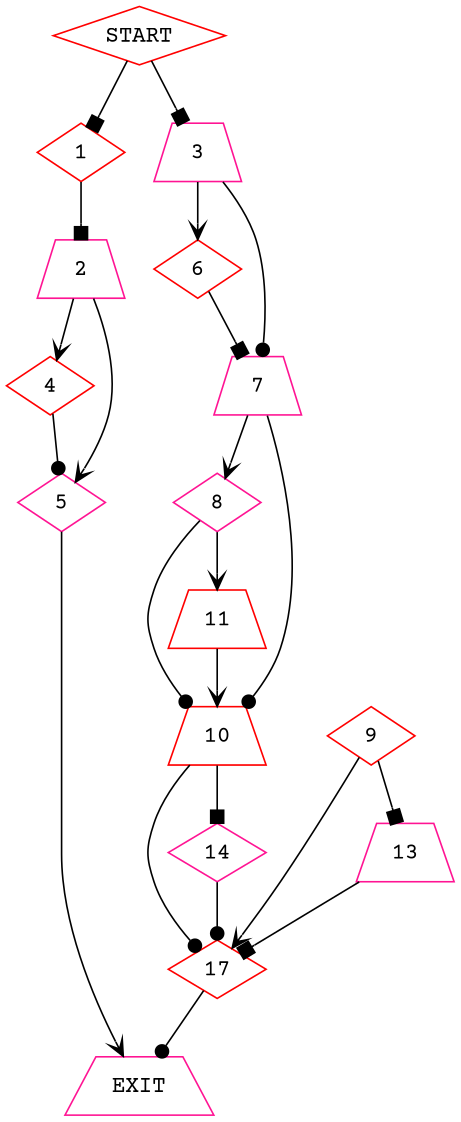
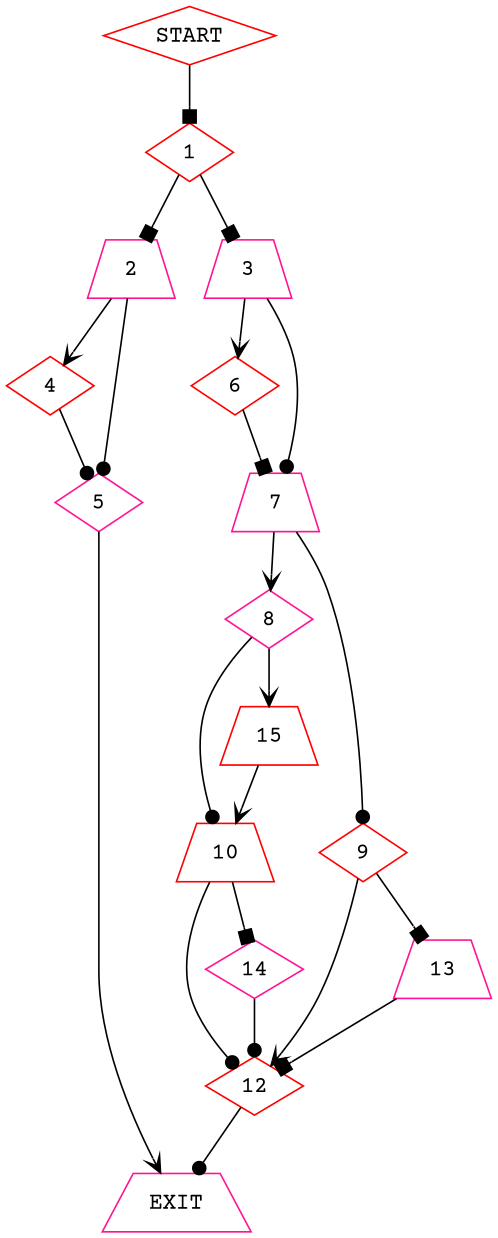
edge "START" -> "3": now "1" -> "3"
edge "2" -> "5": arrowhead vee -> dot
edge "7" -> "10": now "7" -> "9"
node "11": label "11" -> "15"
node "17": label "17" -> "12"
